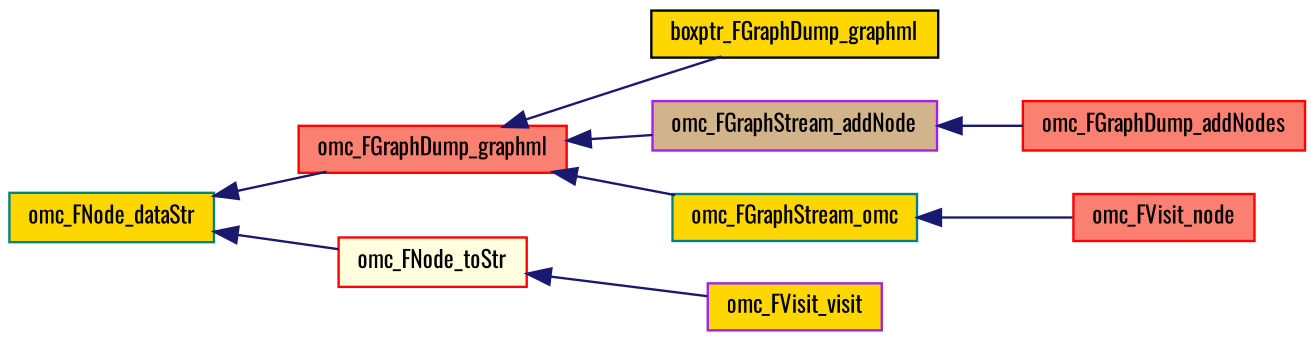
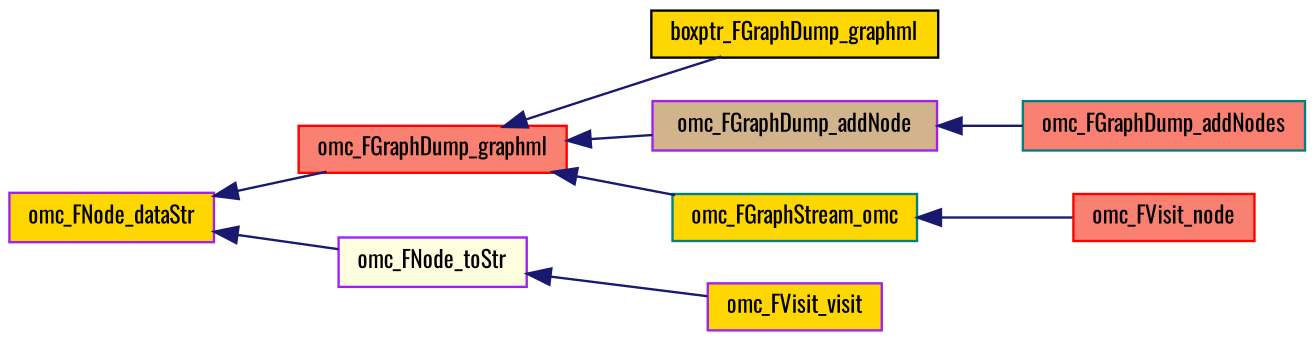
node "omc_FGraphStream_addNode": label "omc_FGraphStream_addNode" -> "omc_FGraphDump_addNode"
node "omc_FGraphDump_addNodes": color red -> teal
node "omc_FNode_dataStr": color teal -> purple
node "omc_FNode_toStr": color red -> purple
